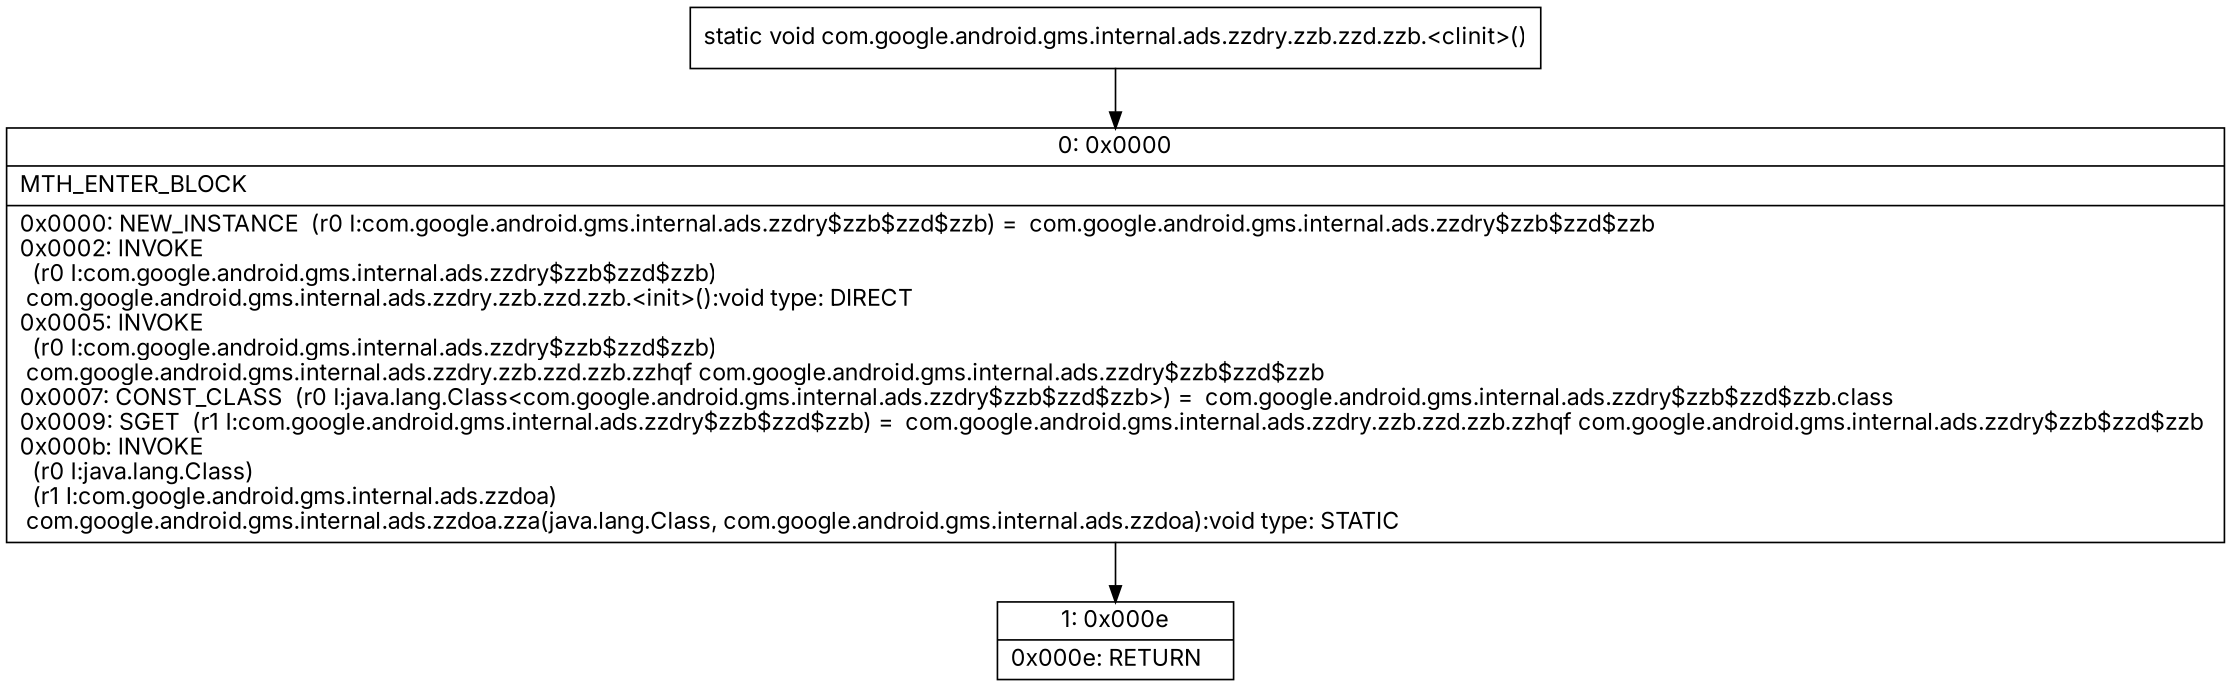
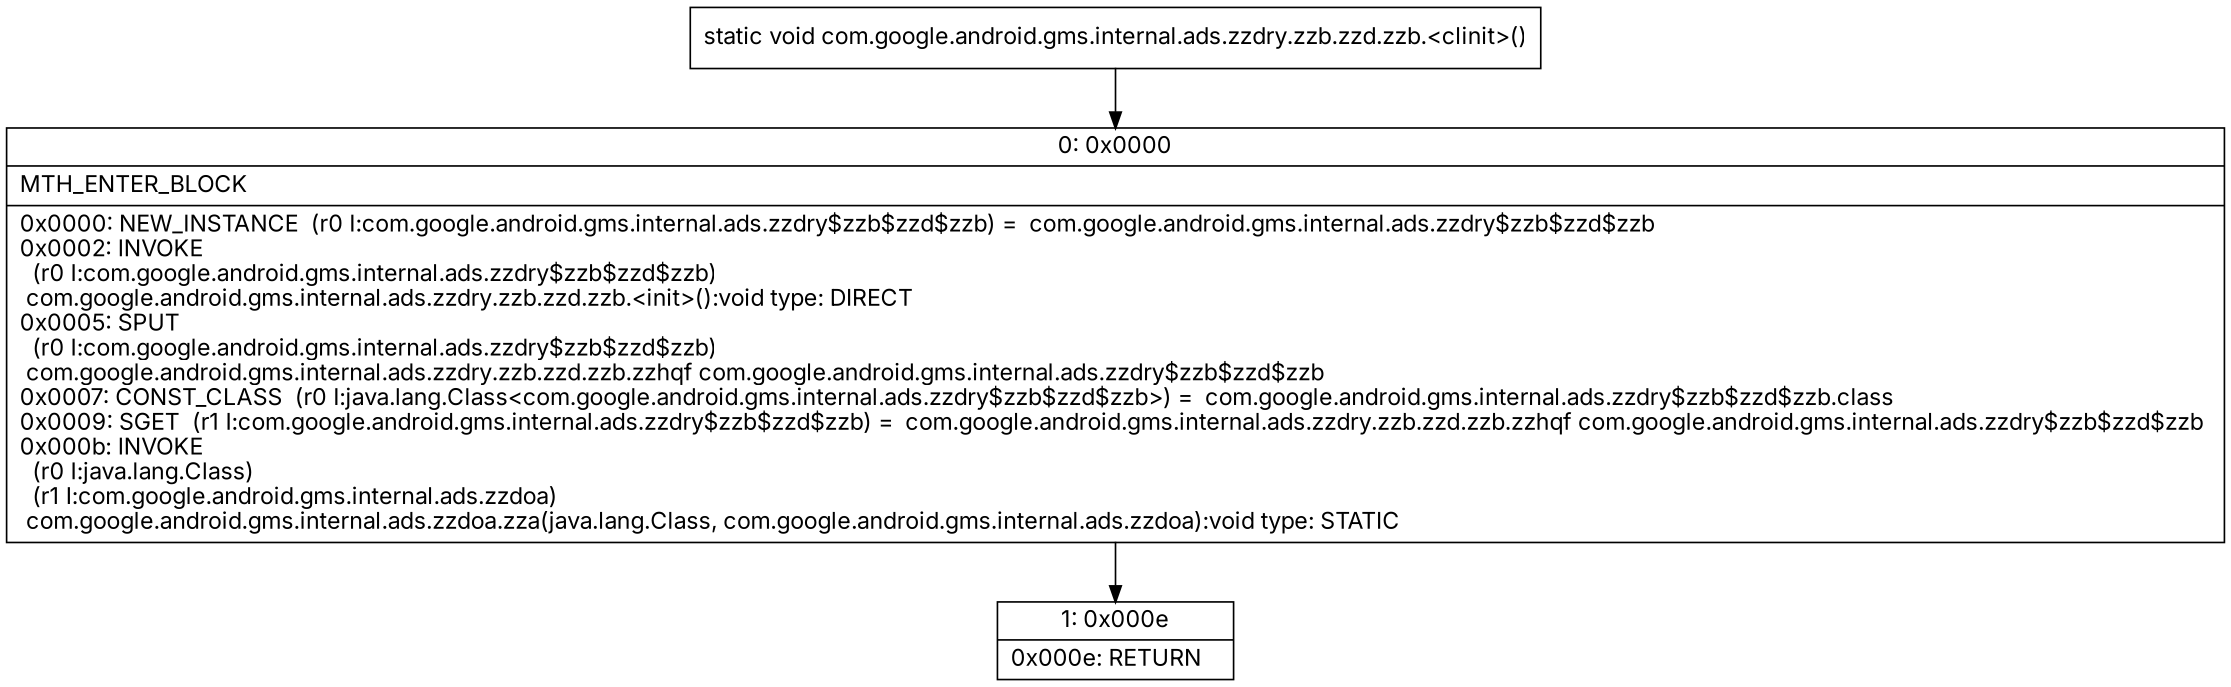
node "0: 0x0000": text "0x0005: INVOKE" -> "0x0005: SPUT"
